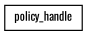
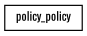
node "policy_handle": label "policy_handle" -> "policy_policy"
